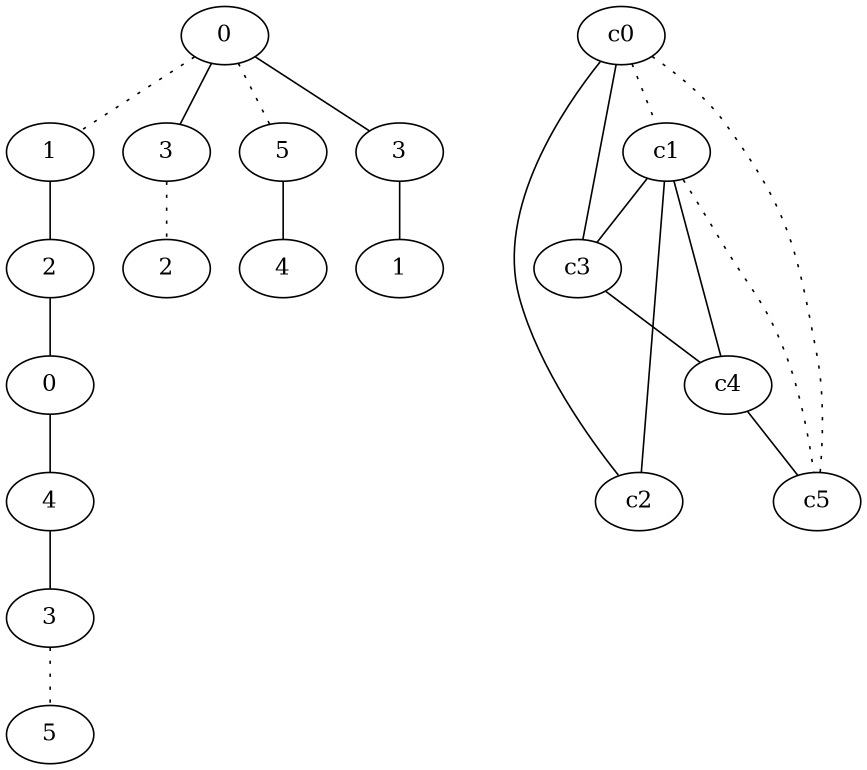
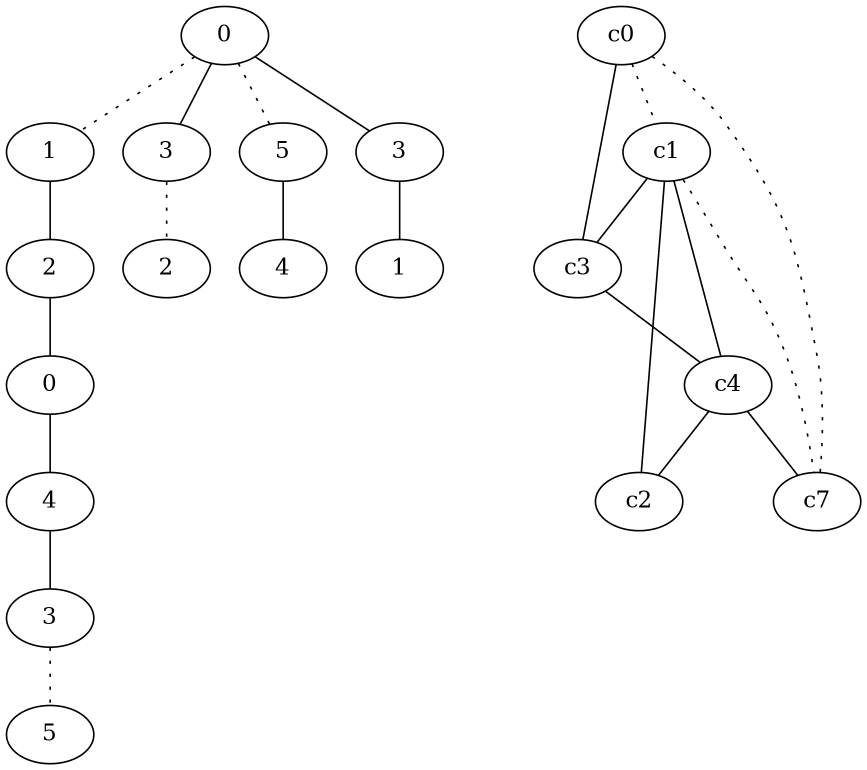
edge "c0" -- "c2": now "c4" -- "c2"
node "c5": label "c5" -> "c7"
